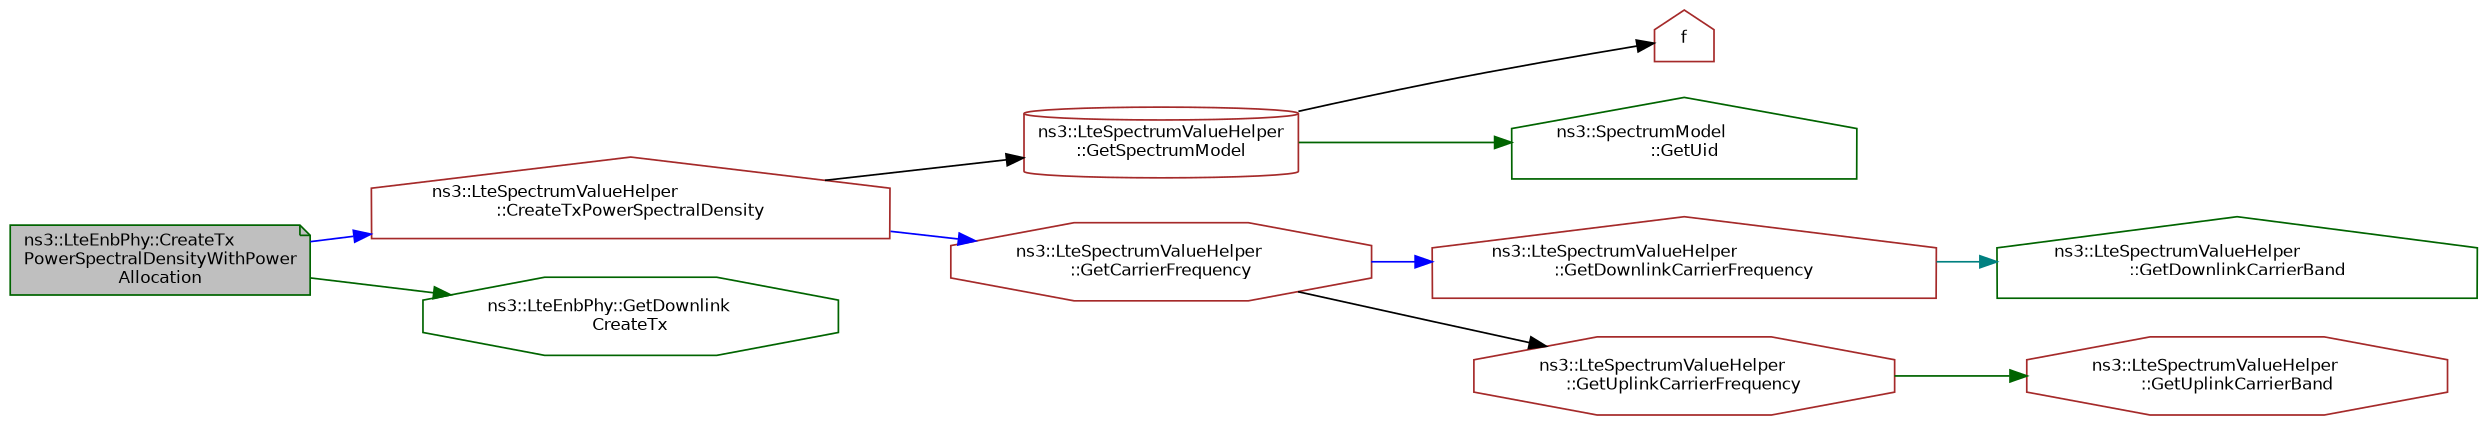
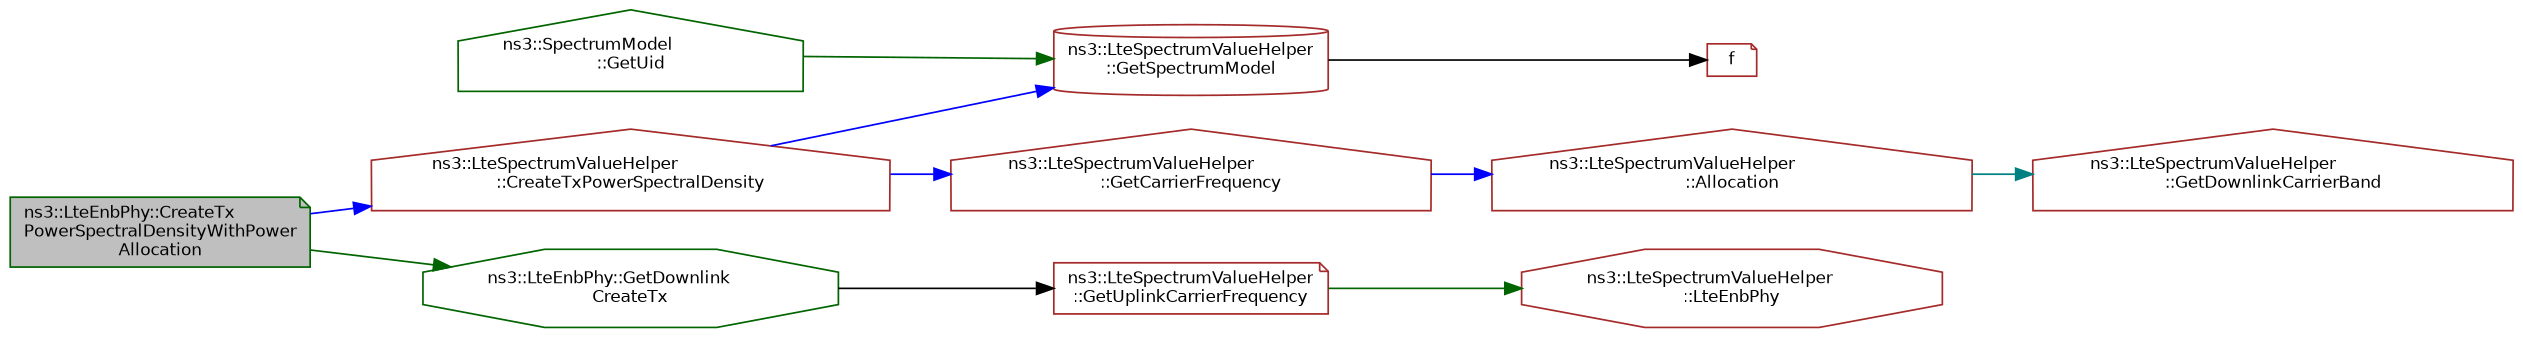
node "f": shape house -> note
edge "ns3::LteSpectrumValueHelper ::GetSpectrumModel" -> "ns3::SpectrumModel ::GetUid": reversed
edge "ns3::LteSpectrumValueHelper ::CreateTxPowerSpectralDensity" -> "ns3::LteSpectrumValueHelper ::GetSpectrumModel": color black -> blue
node "ns3::LteSpectrumValueHelper ::GetCarrierFrequency": shape octagon -> house
node "ns3::LteSpectrumValueHelper ::GetDownlinkCarrierFrequency": label "ns3::LteSpectrumValueHelper ::GetDownlinkCarrierFrequency" -> "ns3::LteSpectrumValueHelper ::Allocation"
node "ns3::LteSpectrumValueHelper ::GetDownlinkCarrierBand": color darkgreen -> brown
edge "ns3::LteSpectrumValueHelper ::GetCarrierFrequency" -> "ns3::LteSpectrumValueHelper ::GetUplinkCarrierFrequency": now "ns3::LteEnbPhy::GetDownlink CreateTx" -> "ns3::LteSpectrumValueHelper ::GetUplinkCarrierFrequency"
node "ns3::LteSpectrumValueHelper ::GetUplinkCarrierFrequency": shape octagon -> note
node "ns3::LteSpectrumValueHelper ::GetUplinkCarrierBand": label "ns3::LteSpectrumValueHelper ::GetUplinkCarrierBand" -> "ns3::LteSpectrumValueHelper ::LteEnbPhy"
